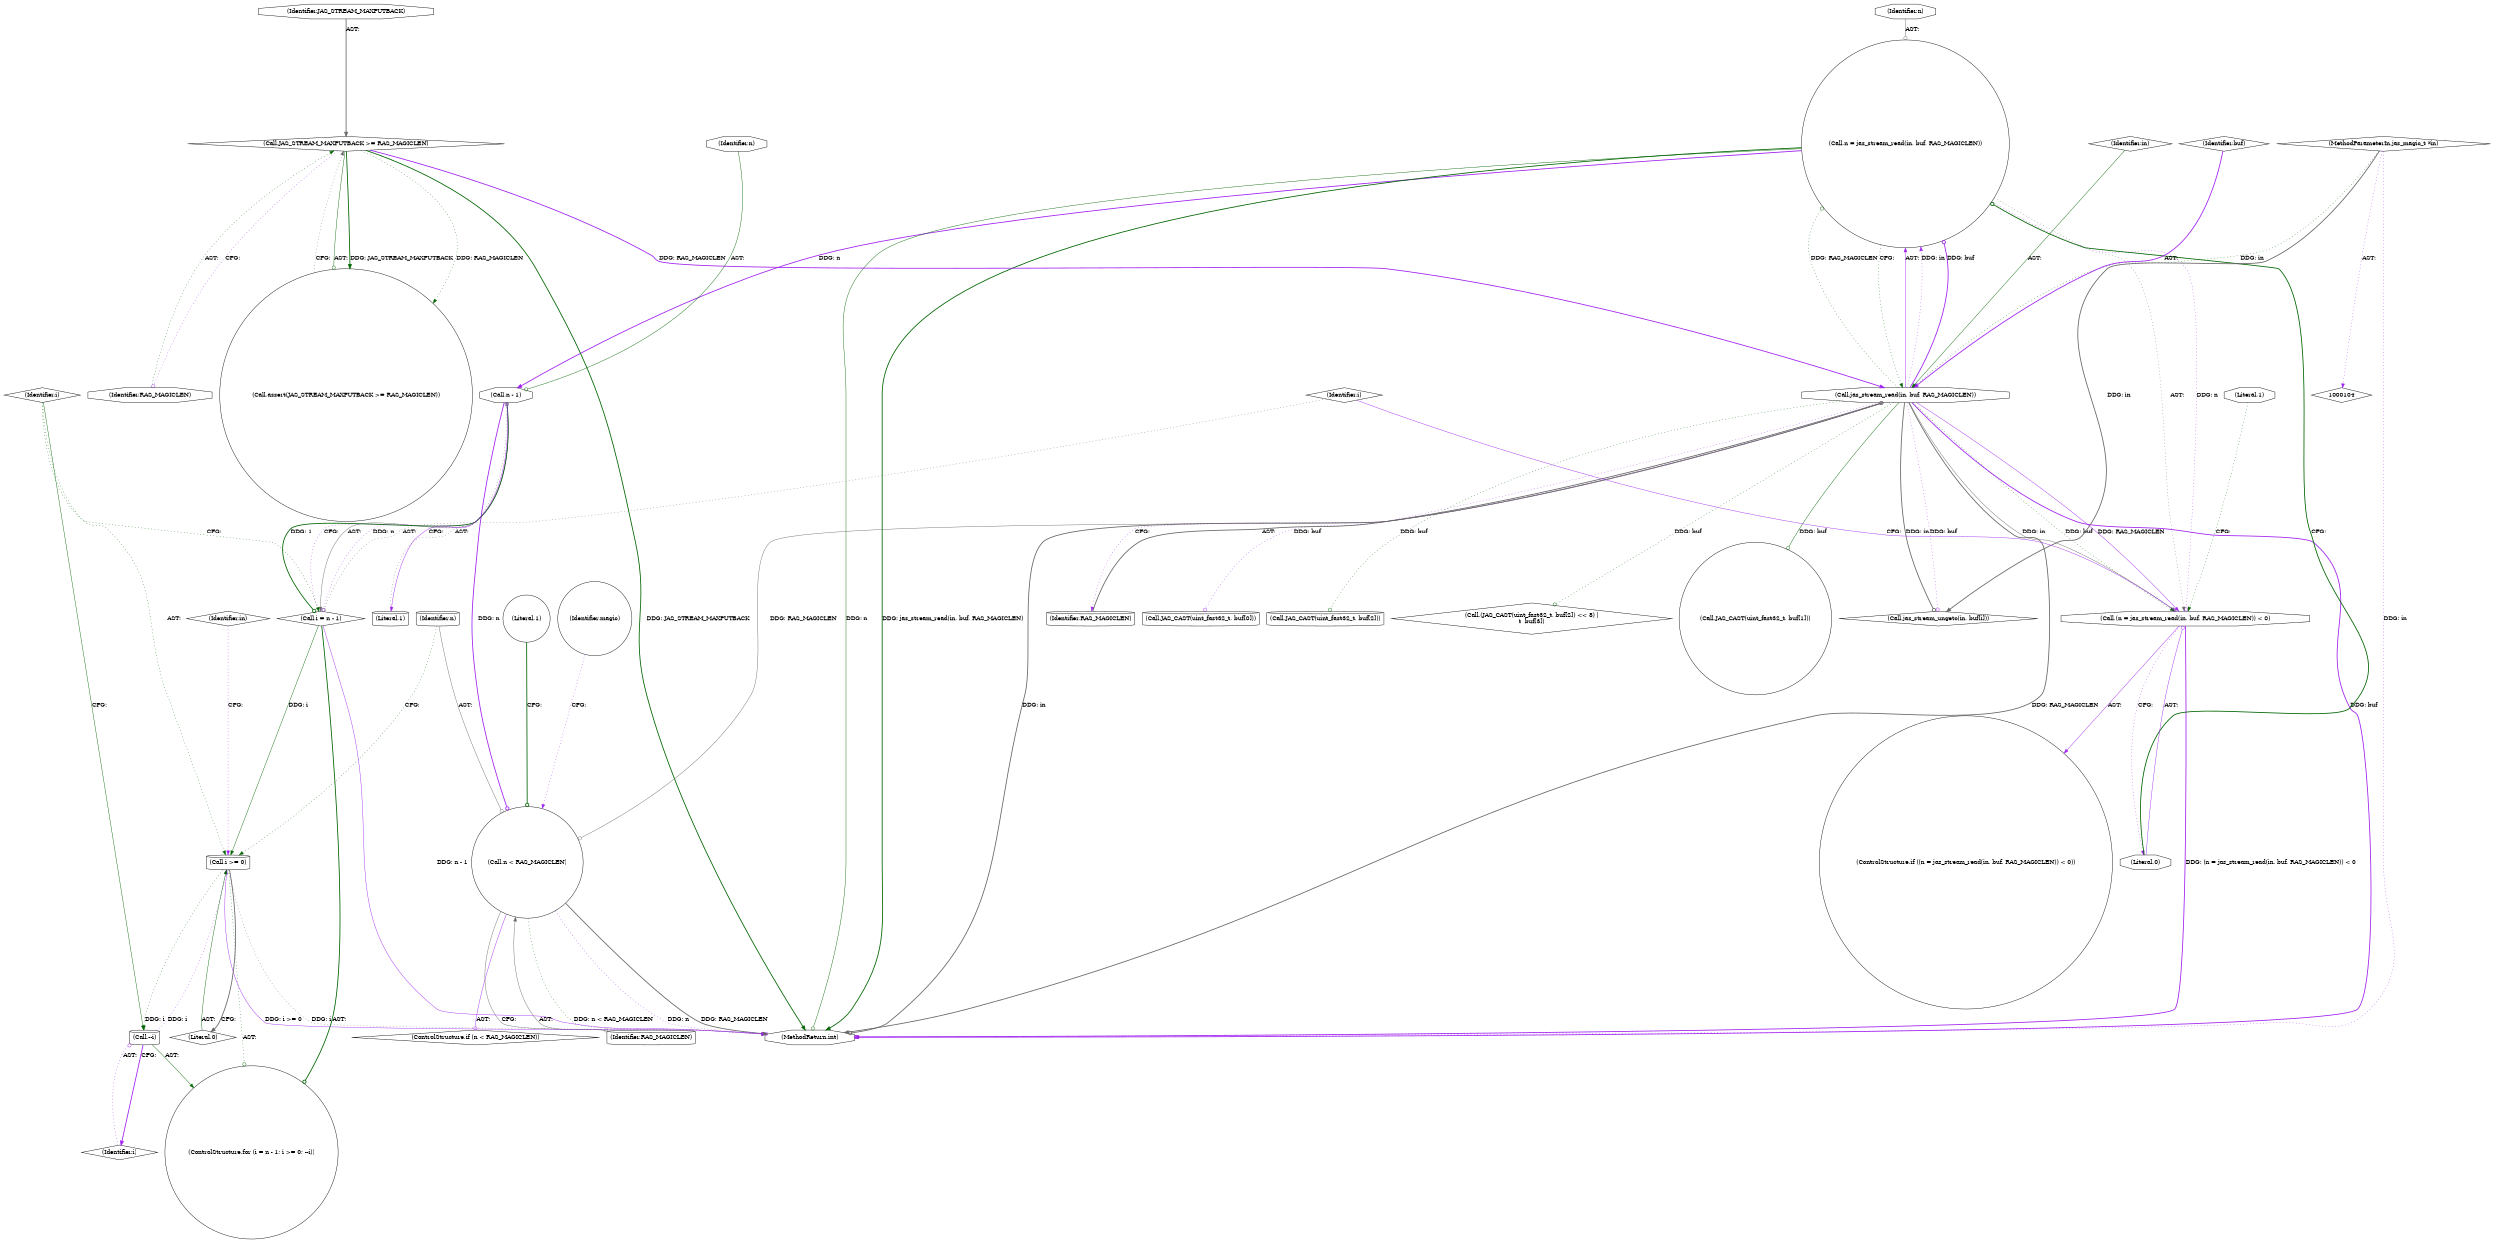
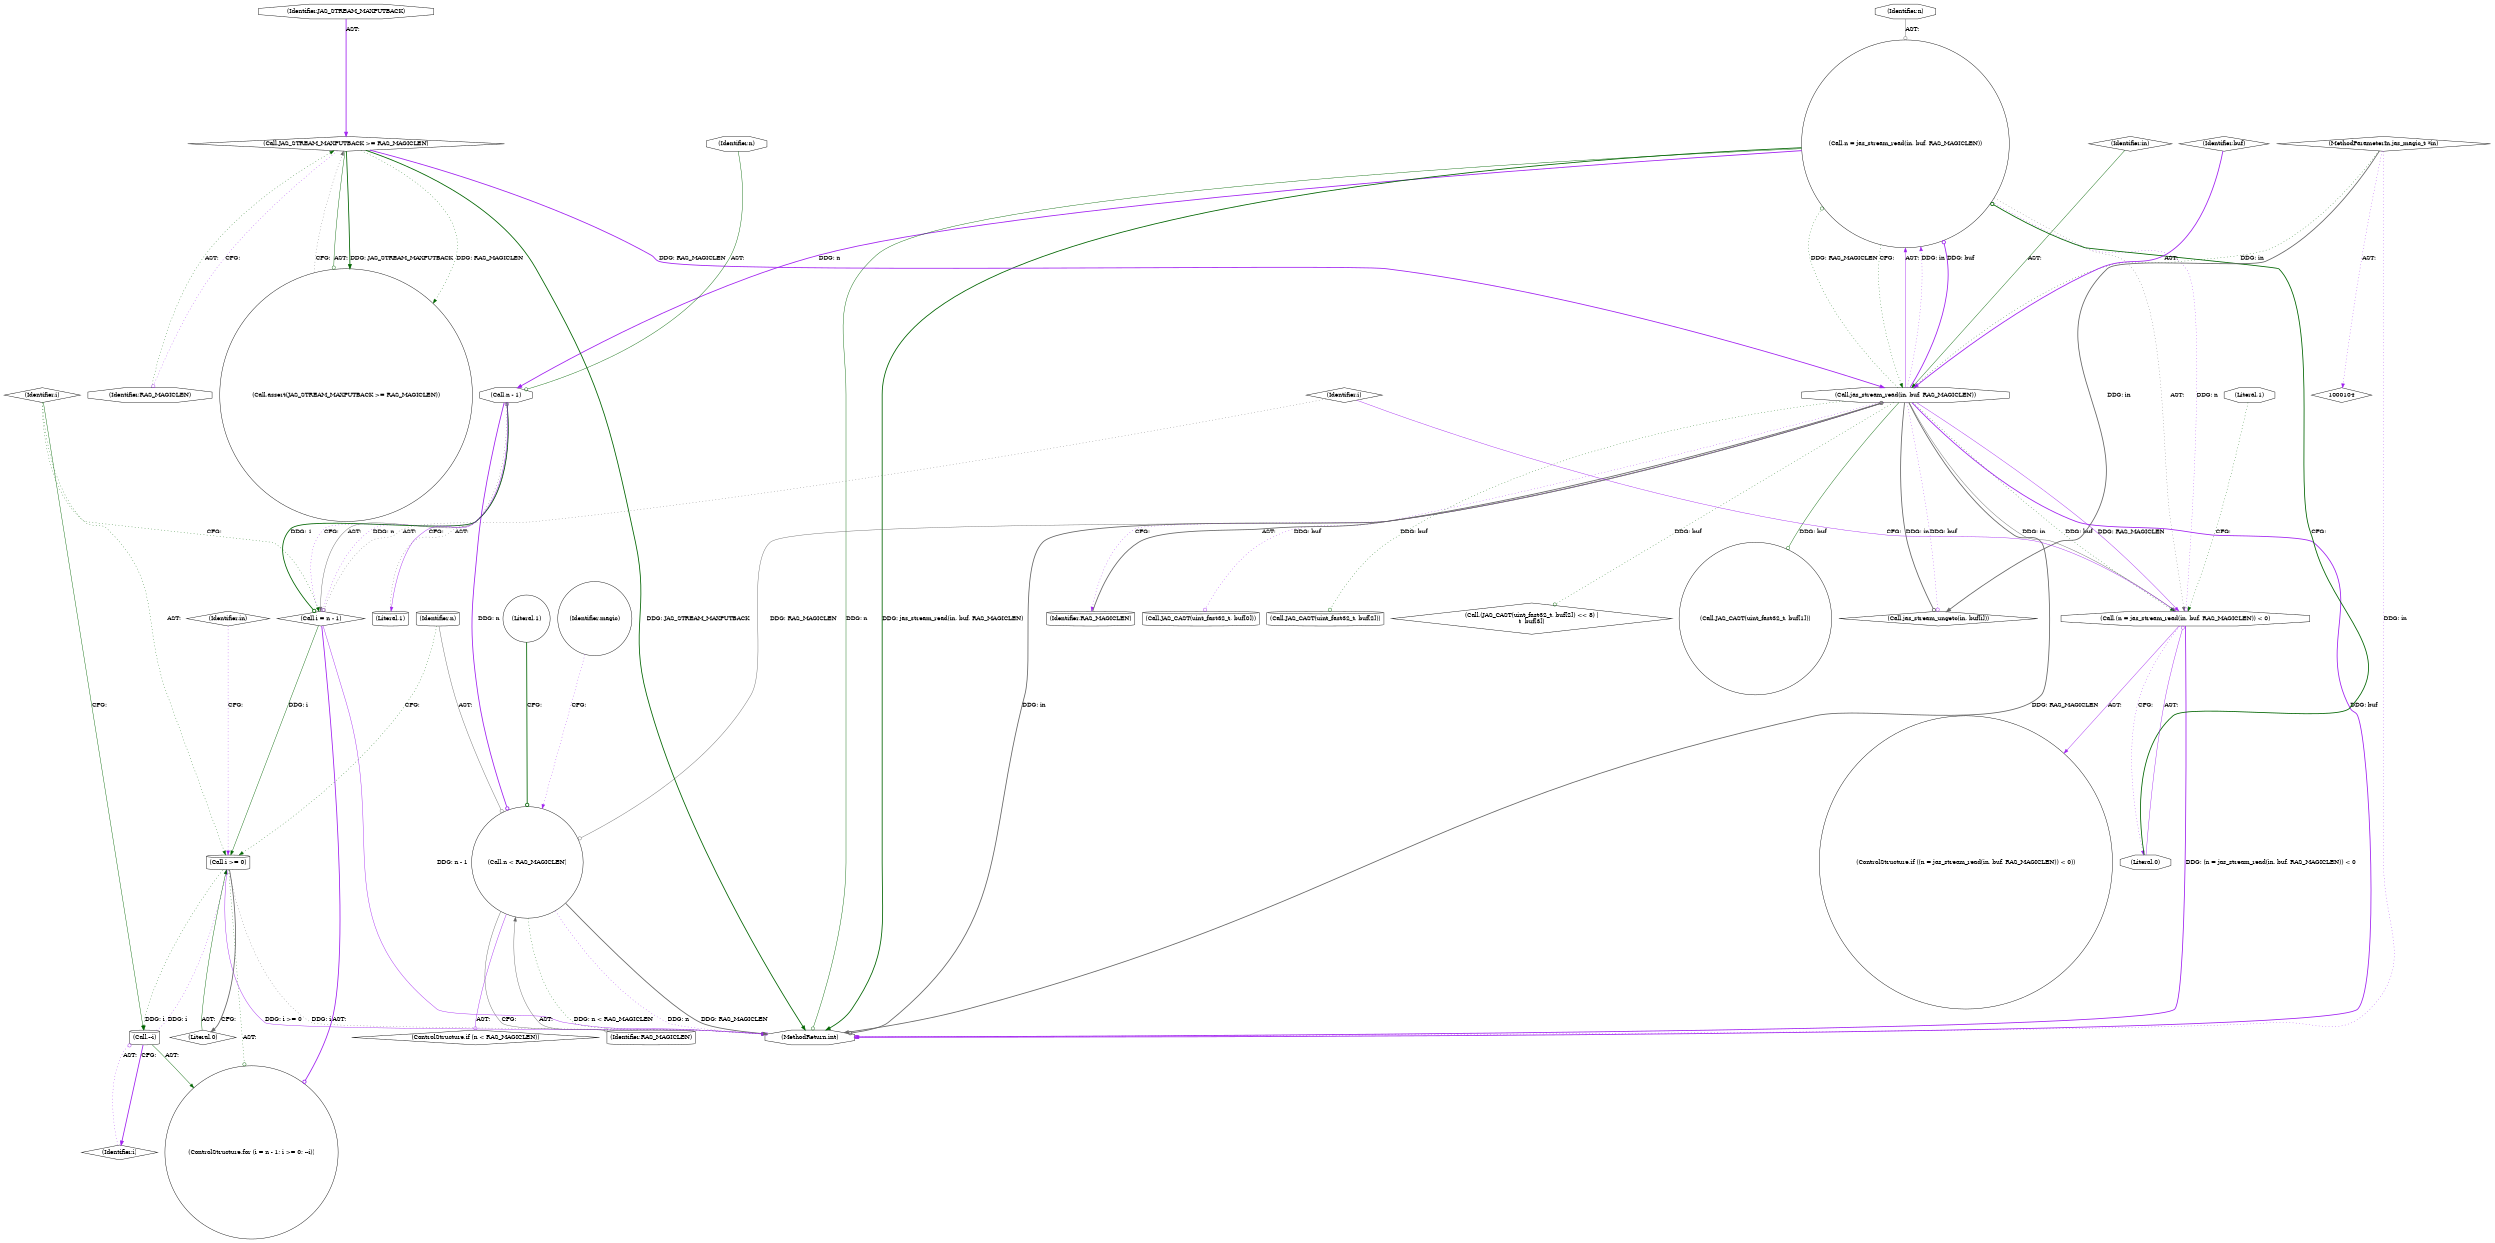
edge "(Identifier,JAS_STREAM_MAXPUTBACK)" -> "(Call,JAS_STREAM_MAXPUTBACK >= RAS_MAGICLEN)": color gray40 -> purple
edge "(MethodParameterIn,jas_magic_t *in)" -> "(Call,jas_stream_read(in, buf, RAS_MAGICLEN))": arrowhead normal -> odot
edge "(Call,i = n - 1)" -> "(ControlStructure,for (i = n - 1; i >= 0; --i))": color darkgreen -> purple
